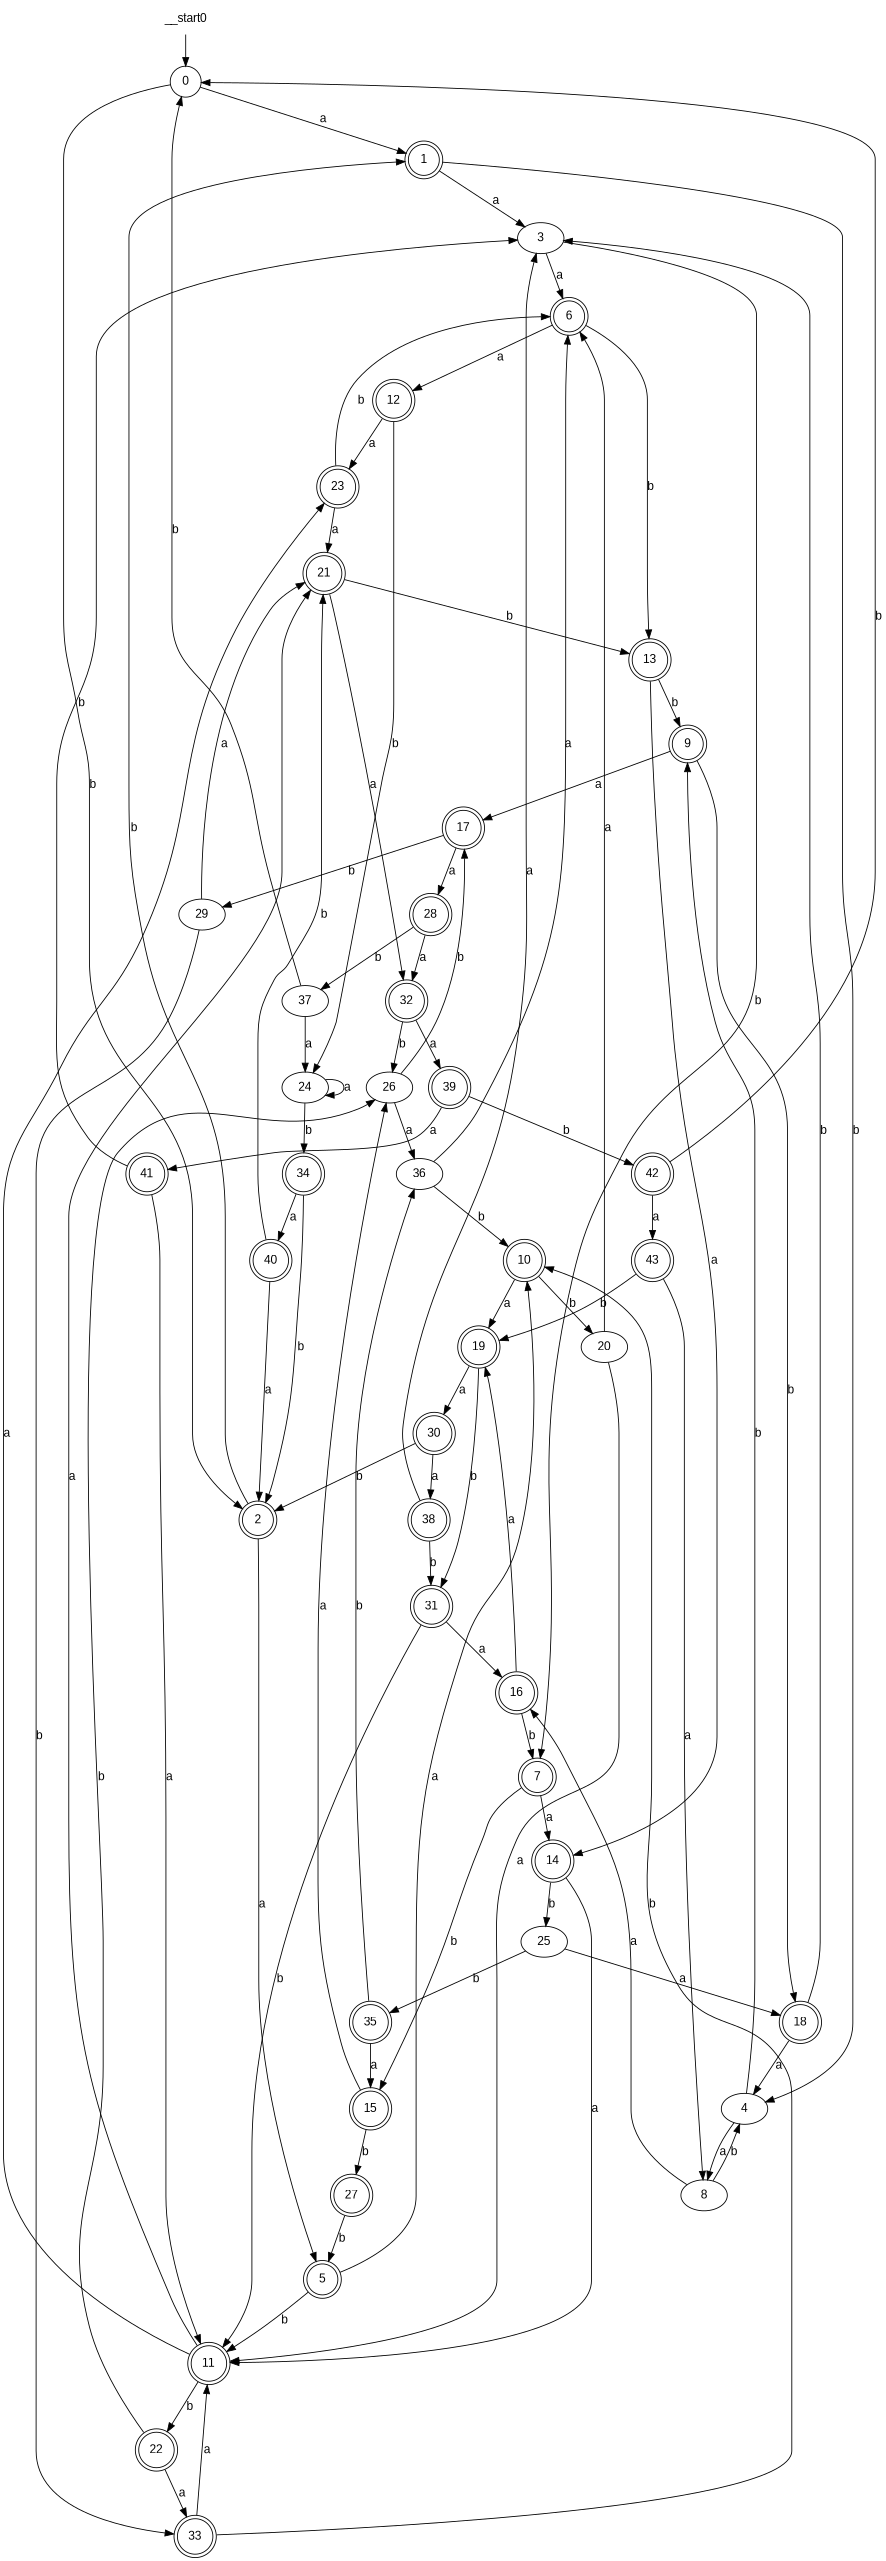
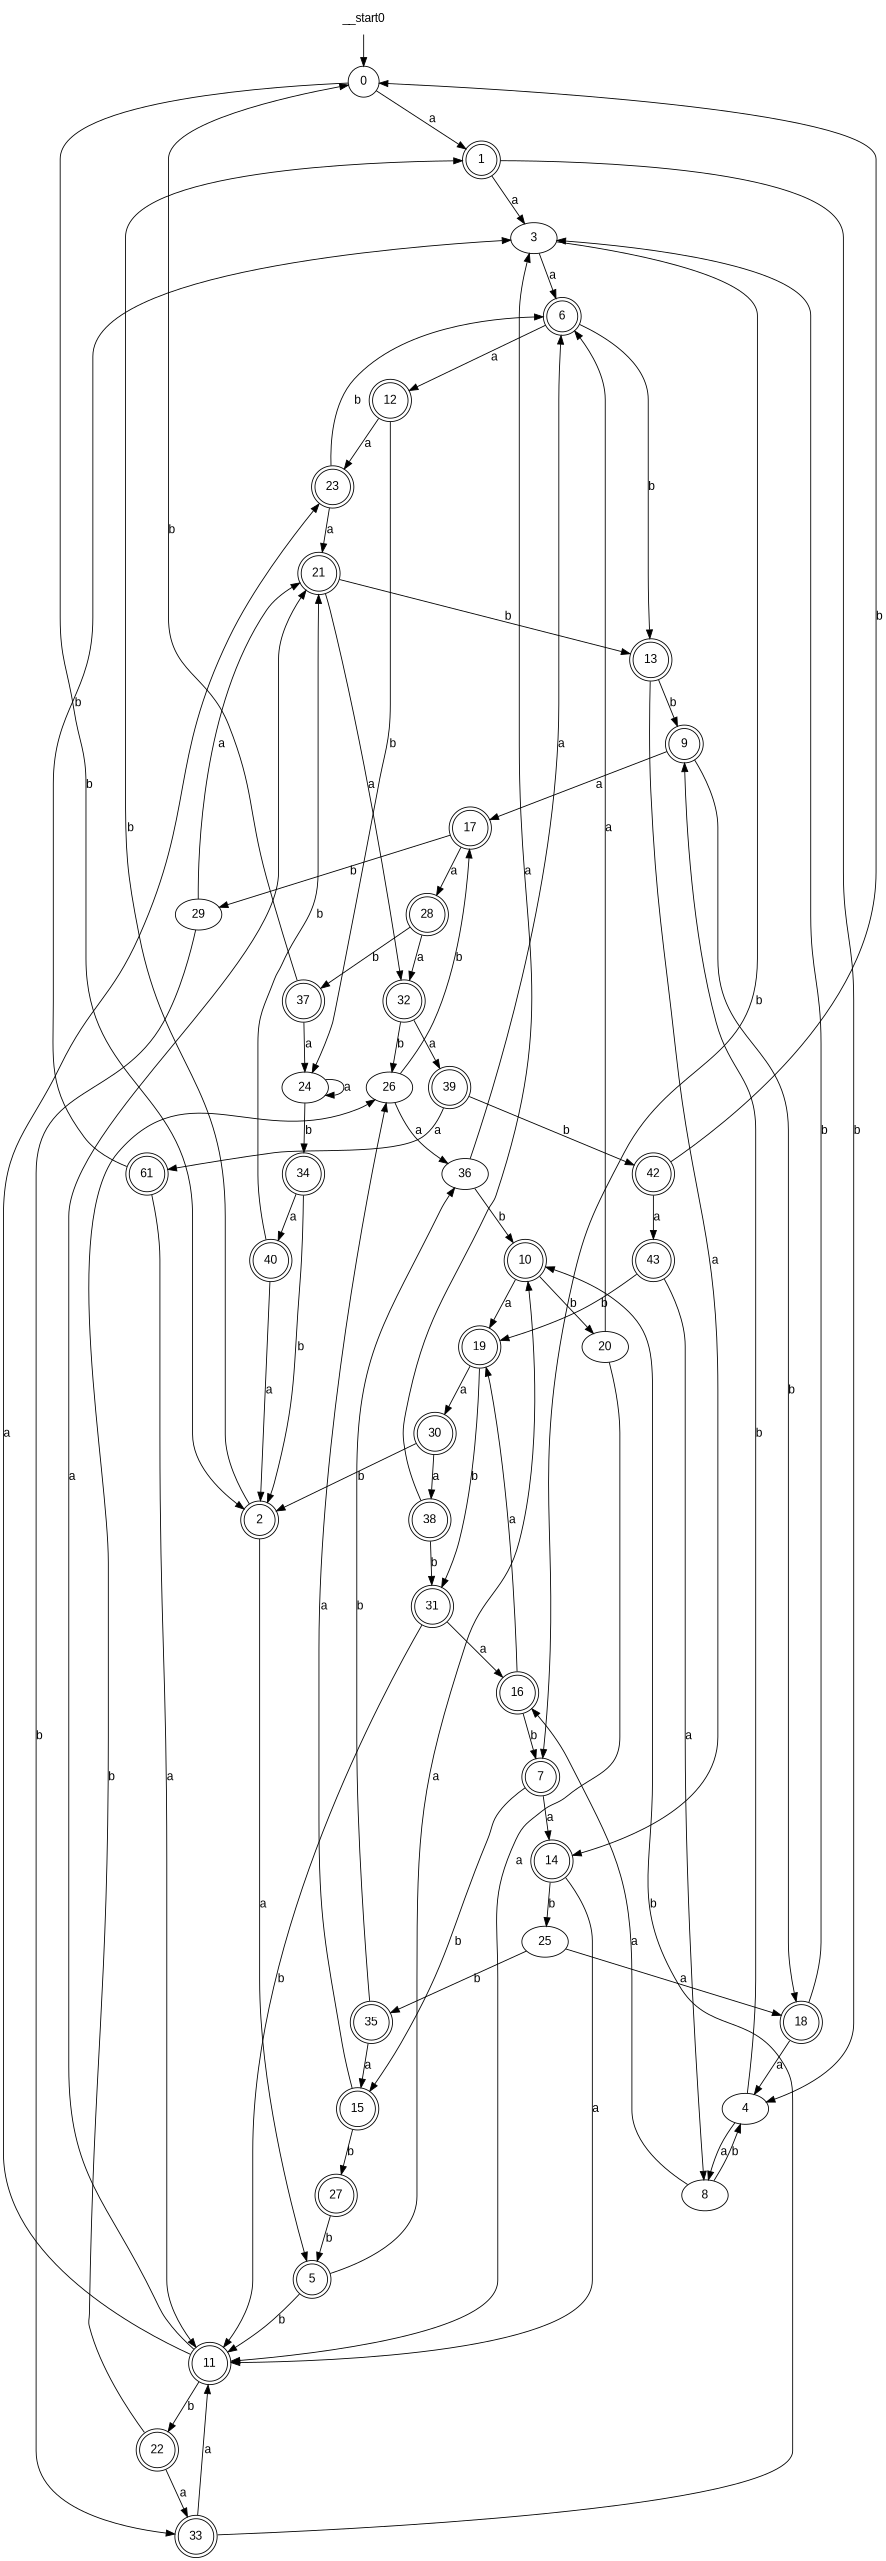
node "37": shape ellipse -> doublecircle
node "41": label "41" -> "61"
